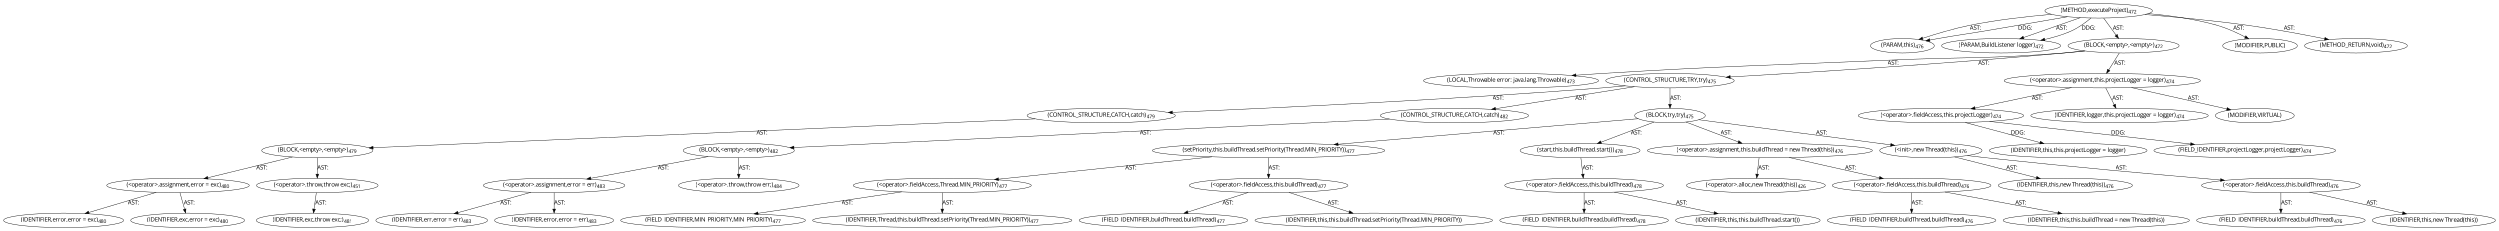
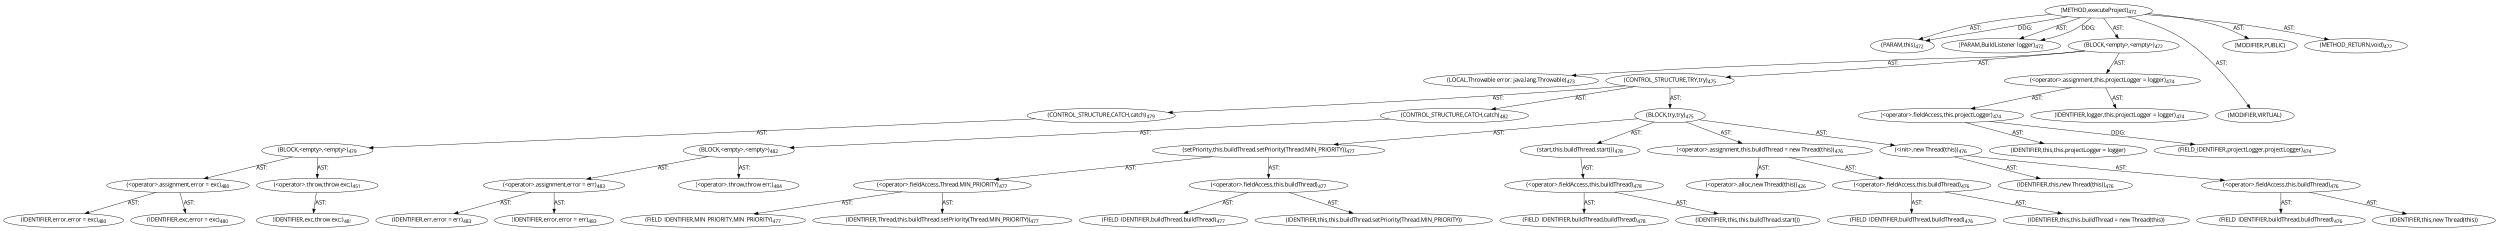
node "(PARAM,this)": text "476" -> "472"
edge "(<operator>.assignment,this.projectLogger = logger)" -> "(MODIFIER,VIRTUAL)": now "(METHOD,executeProject)" -> "(MODIFIER,VIRTUAL)"
edge "(<operator>.fieldAccess,this.projectLogger)" -> "(IDENTIFIER,this,this.projectLogger = logger)": label "DDG: " -> "AST: "
